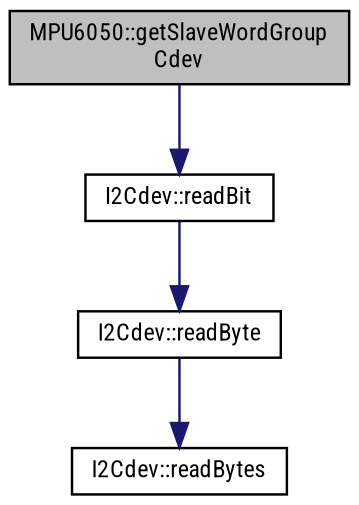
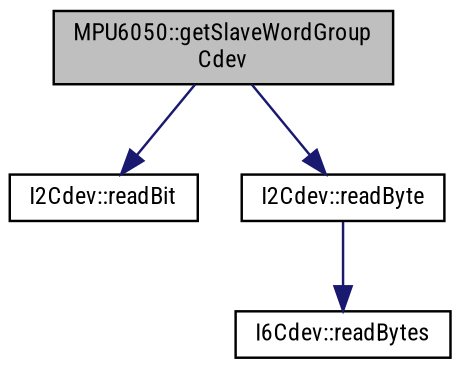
edge "I2Cdev::readBit" -> "I2Cdev::readByte": now "MPU6050::getSlaveWordGroup Cdev" -> "I2Cdev::readByte"
node "I2Cdev::readBytes": label "I2Cdev::readBytes" -> "I6Cdev::readBytes"
